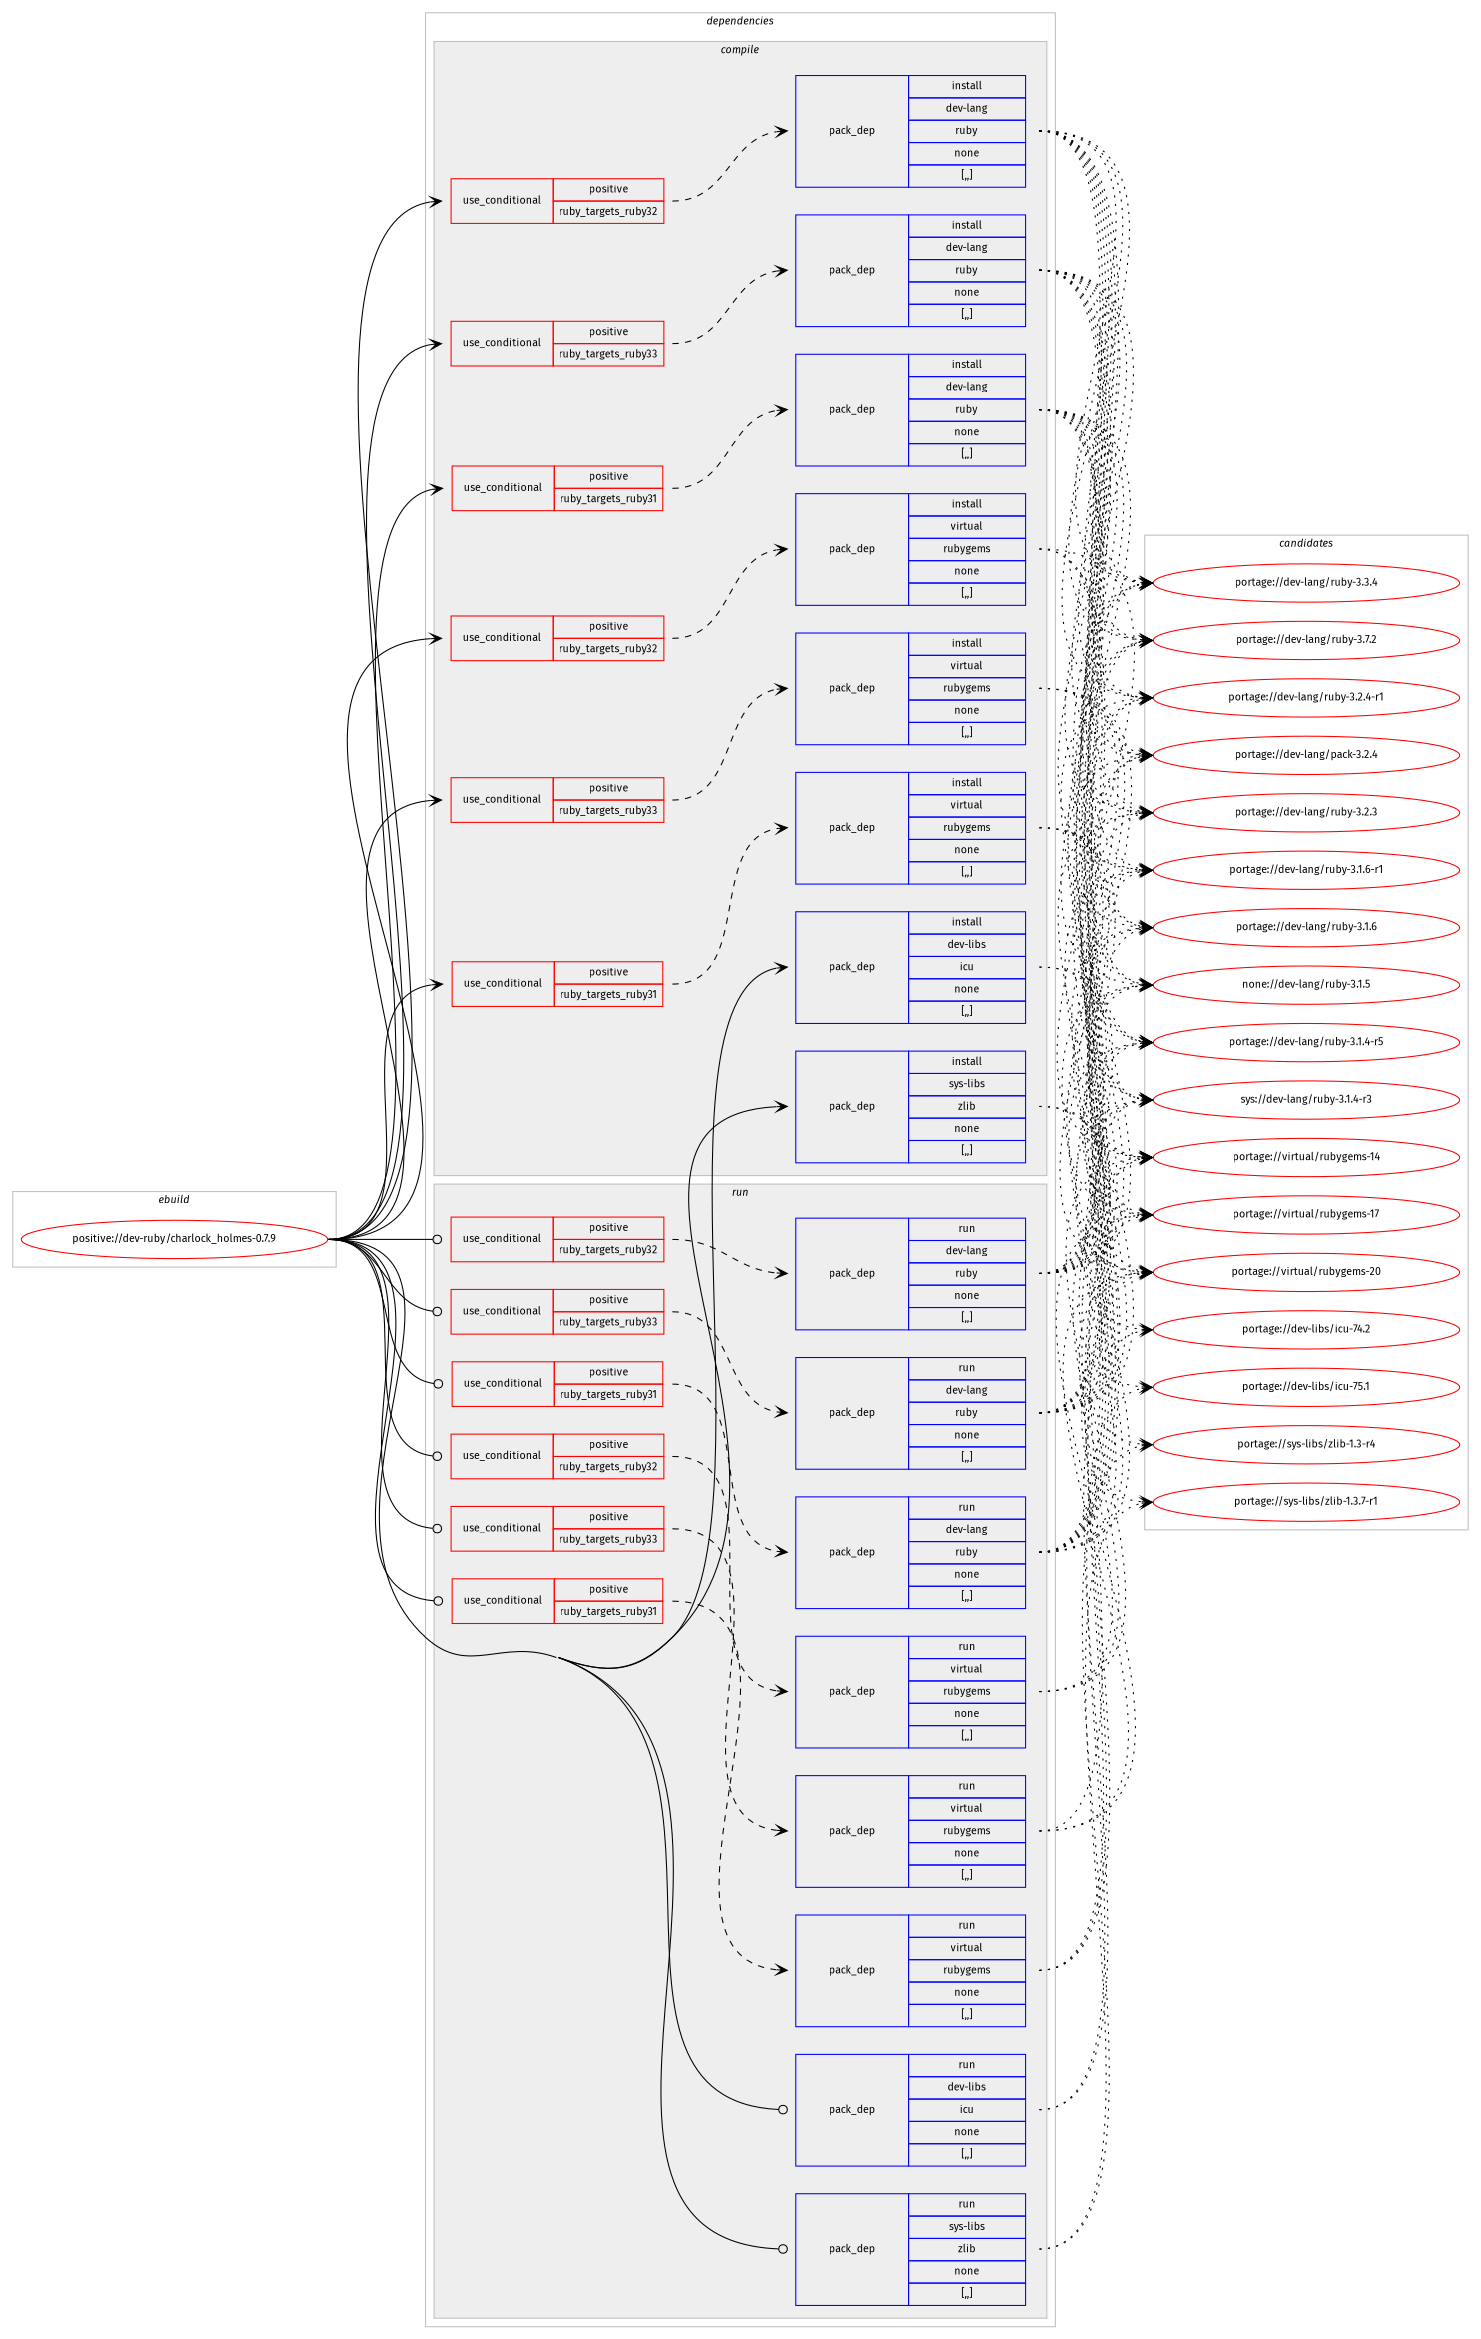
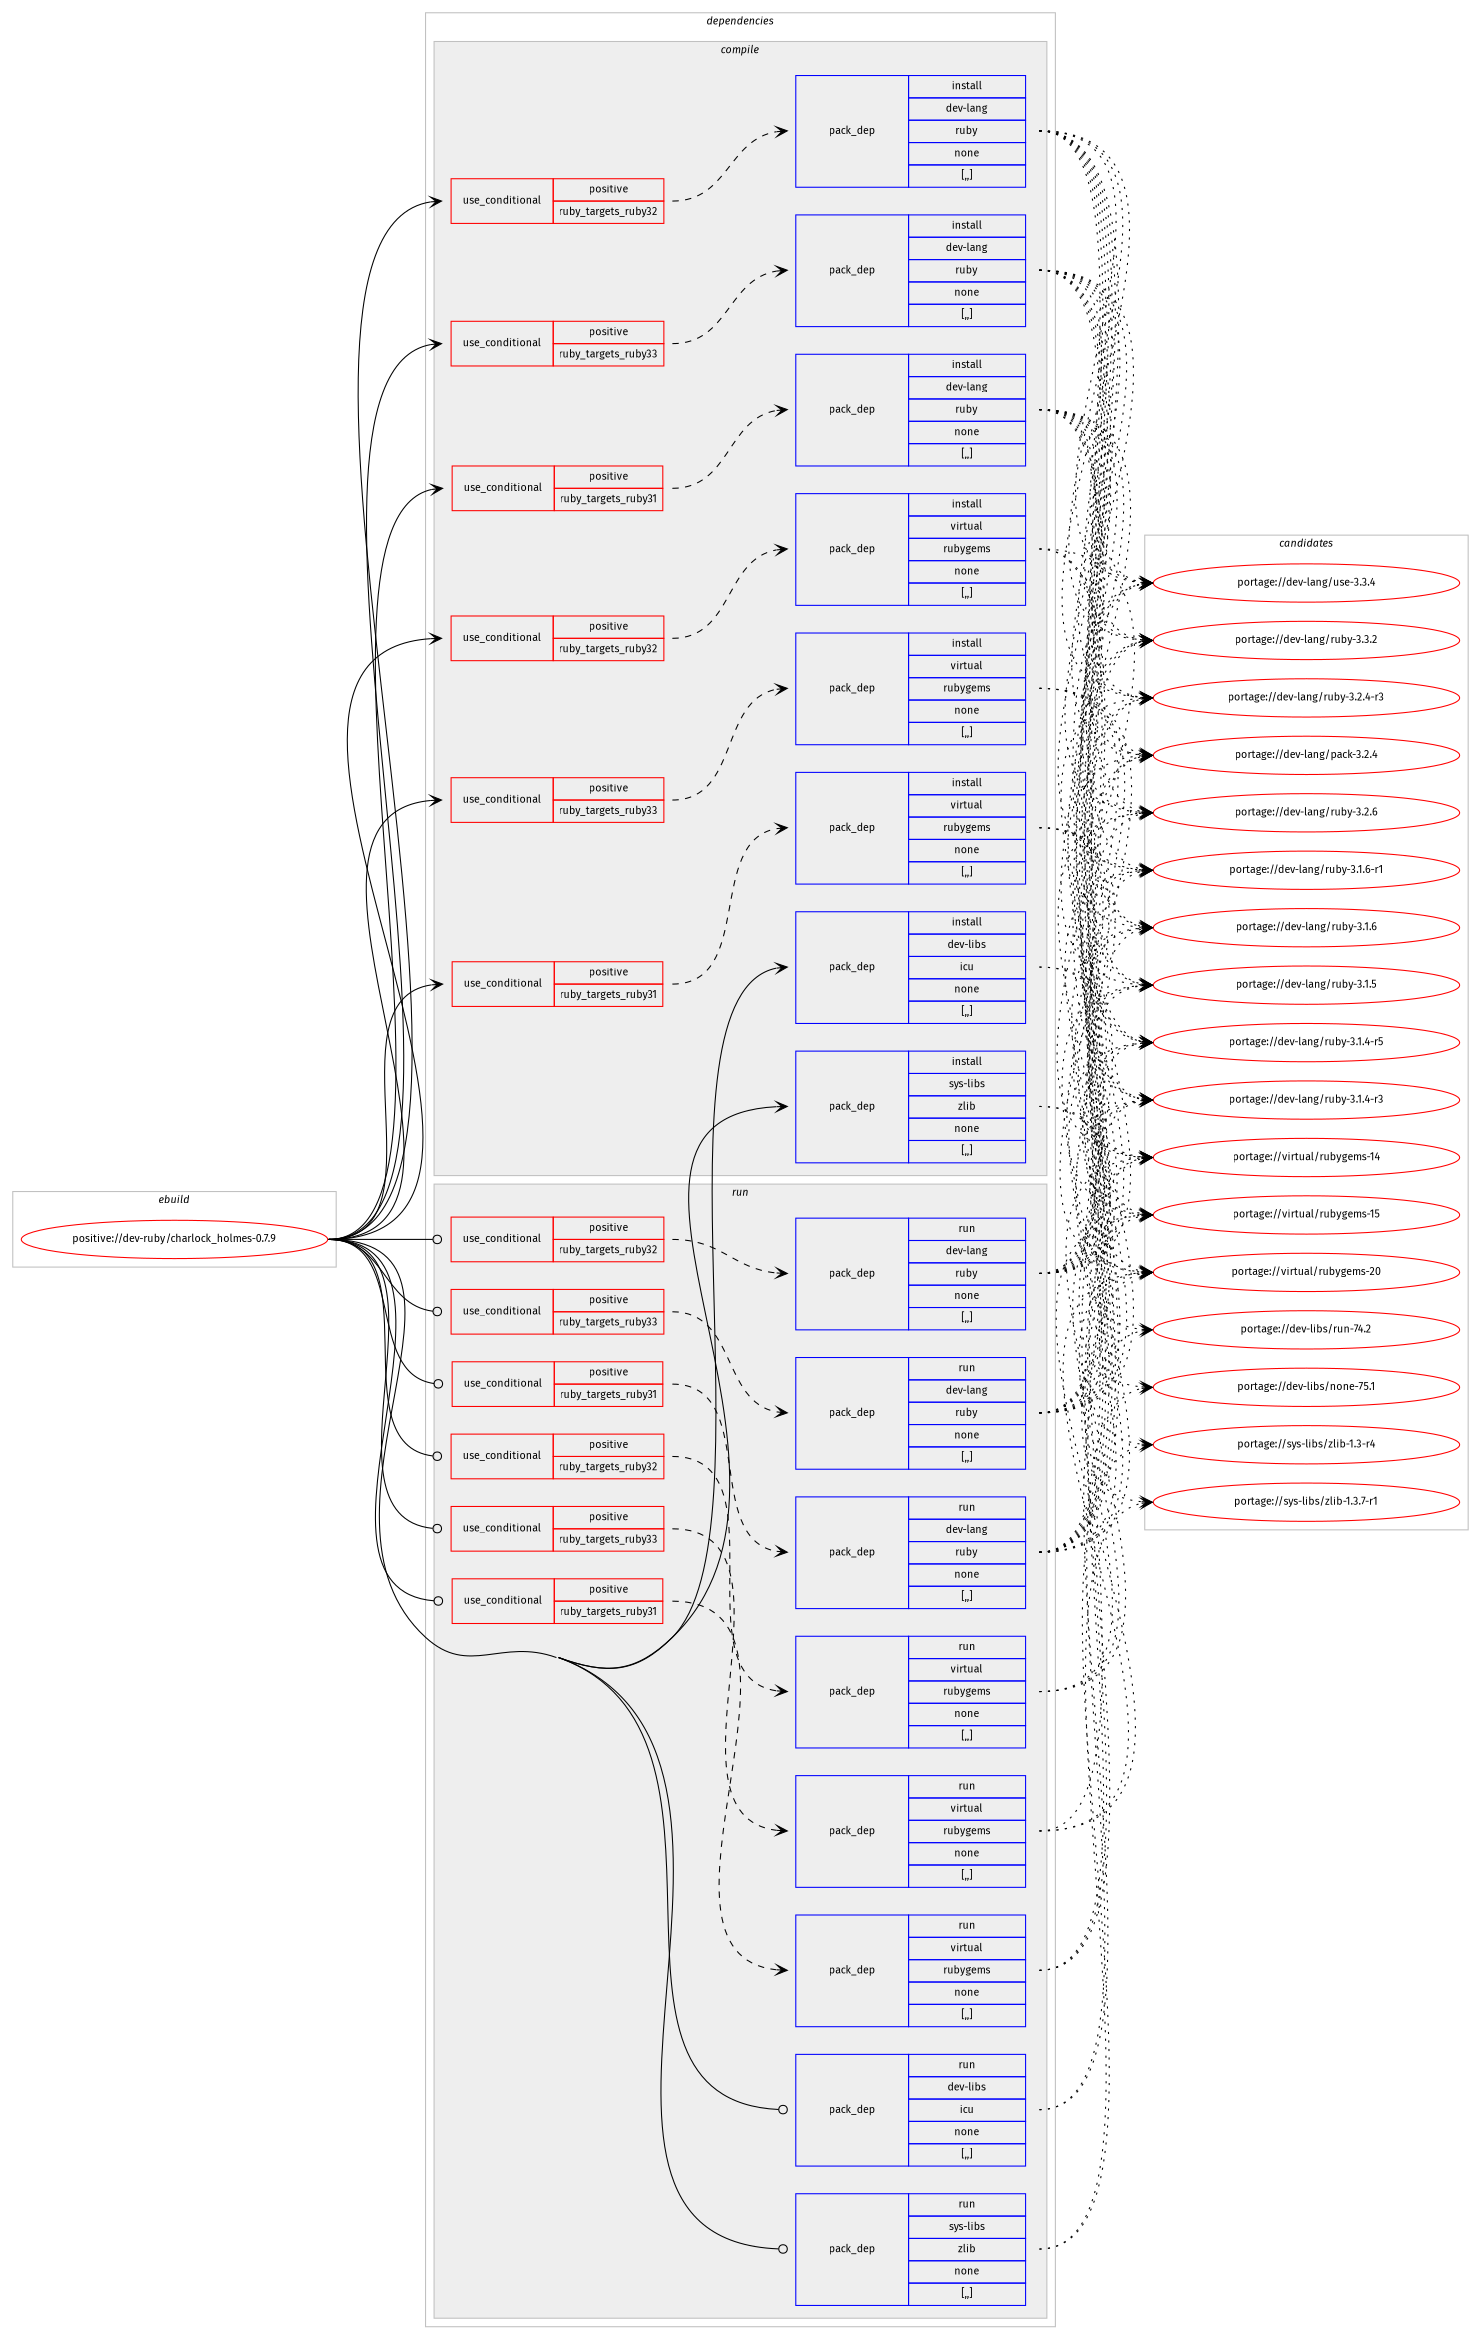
node "portage://dev-lang/ruby-3.3.4": label "portage://dev-lang/ruby-3.3.4" -> "portage://dev-lang/use-3.3.4"
node "portage://dev-lang/ruby-3.7.2": label "portage://dev-lang/ruby-3.7.2" -> "portage://dev-lang/ruby-3.3.2"
node "portage://dev-lang/ruby-3.2.4-r1": label "portage://dev-lang/ruby-3.2.4-r1" -> "portage://dev-lang/ruby-3.2.4-r3"
node "portage://dev-lang/ruby-3.2.3": label "portage://dev-lang/ruby-3.2.3" -> "portage://dev-lang/ruby-3.2.6"
node "none://dev-lang/ruby-3.1.5": label "none://dev-lang/ruby-3.1.5" -> "portage://dev-lang/ruby-3.1.5"
node "sys://dev-lang/ruby-3.1.4-r3": label "sys://dev-lang/ruby-3.1.4-r3" -> "portage://dev-lang/ruby-3.1.4-r3"
node "portage://virtual/rubygems-17": label "portage://virtual/rubygems-17" -> "portage://virtual/rubygems-15"
node "portage://dev-libs/icu-74.2": label "portage://dev-libs/icu-74.2" -> "portage://dev-libs/run-74.2"
node "portage://dev-libs/icu-75.1": label "portage://dev-libs/icu-75.1" -> "portage://dev-libs/none-75.1"
